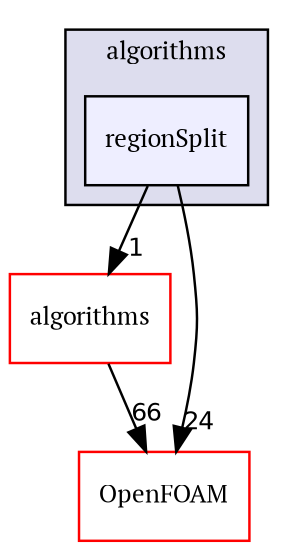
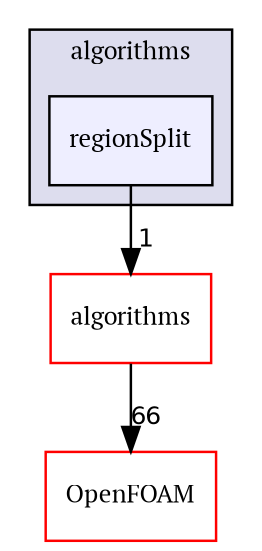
edge "regionSplit" -> "OpenFOAM": removed
